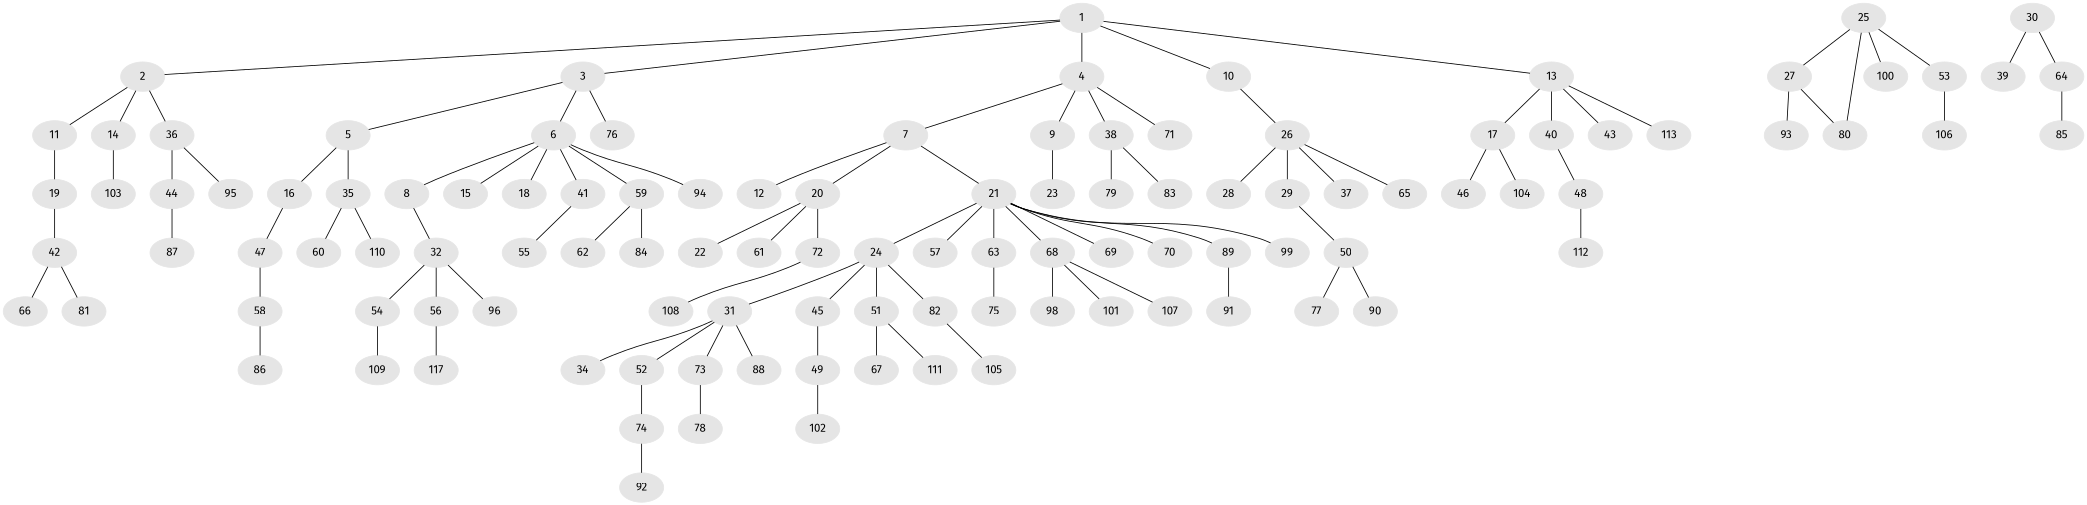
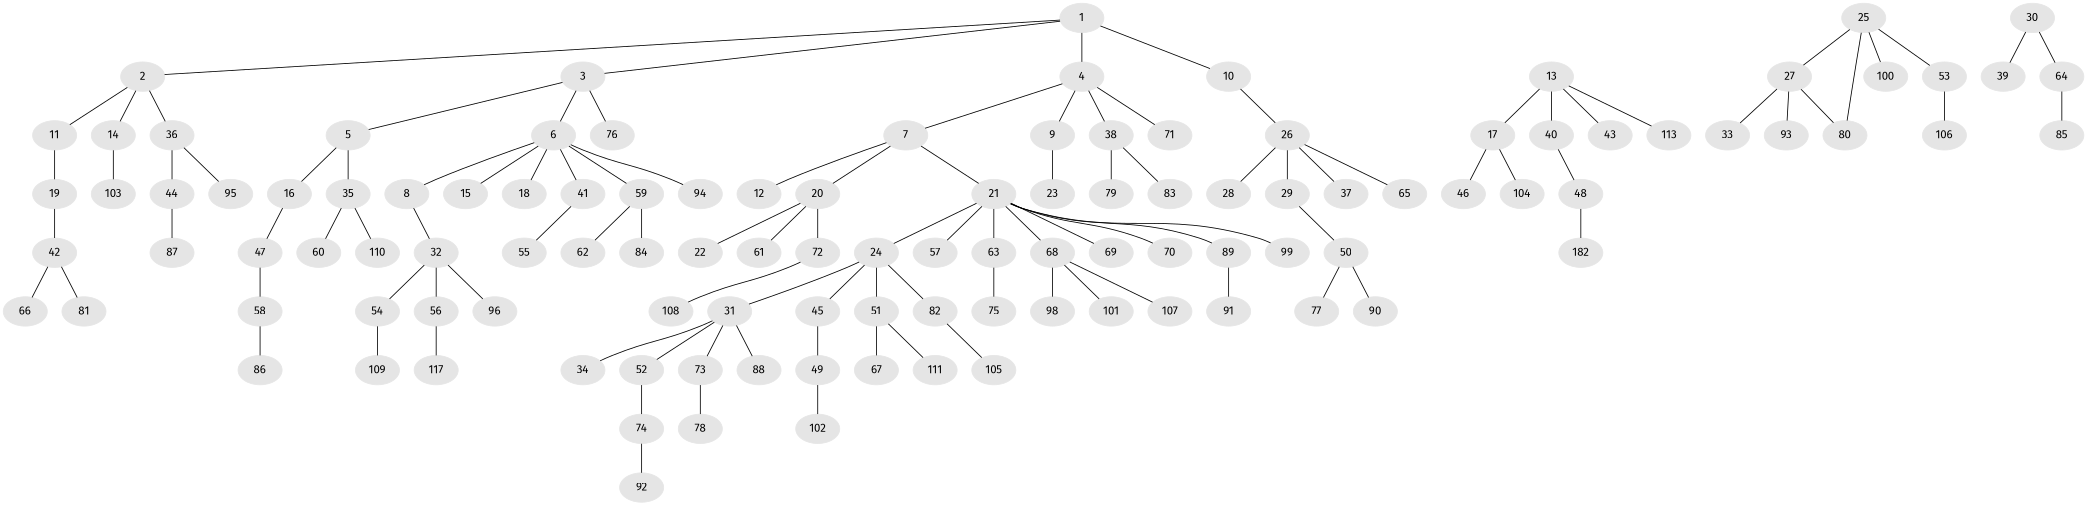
edge "1" -- "13": removed
node "33": added
node "112": label "112" -> "182"
